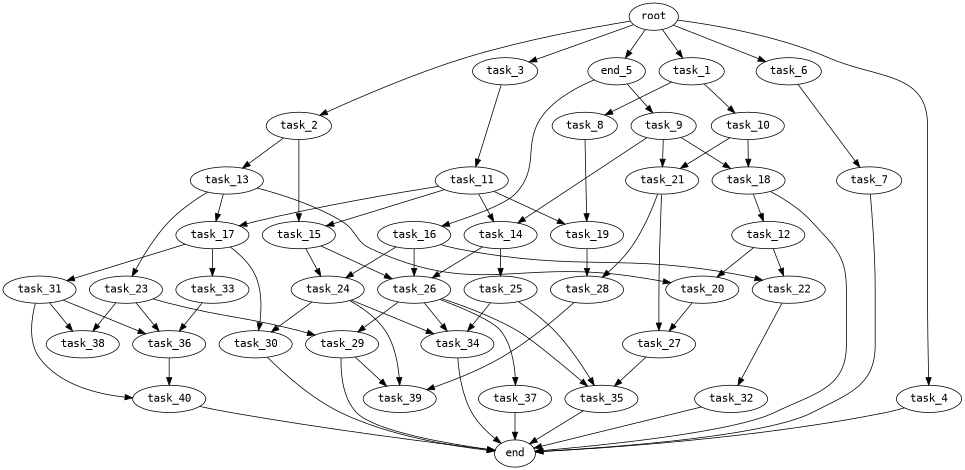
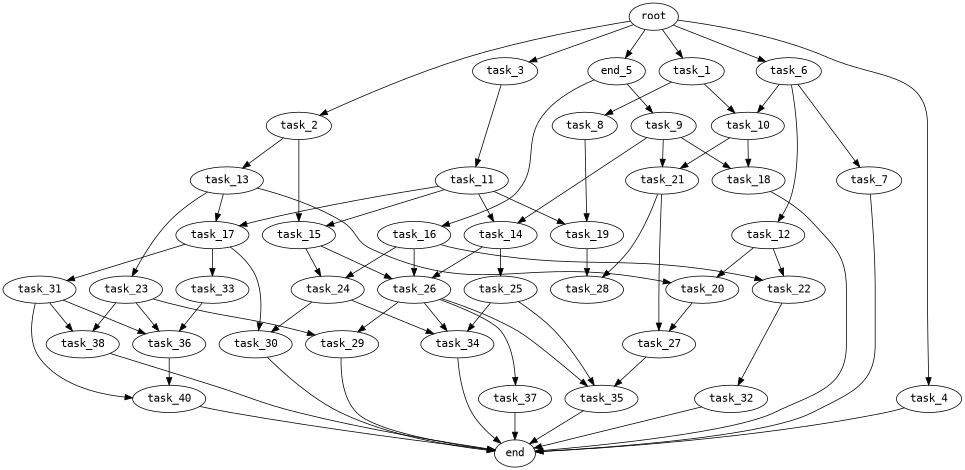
edge "task_6" -> "task_10": added
edge "task_18" -> "task_12": now "task_6" -> "task_12"
node "task_39": removed
edge "task_38" -> "end": added
